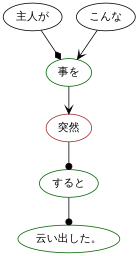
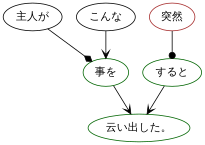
edge "事を" -> "突然": now "事を" -> "云い出した。"
edge "すると" -> "云い出した。": arrowhead dot -> vee
